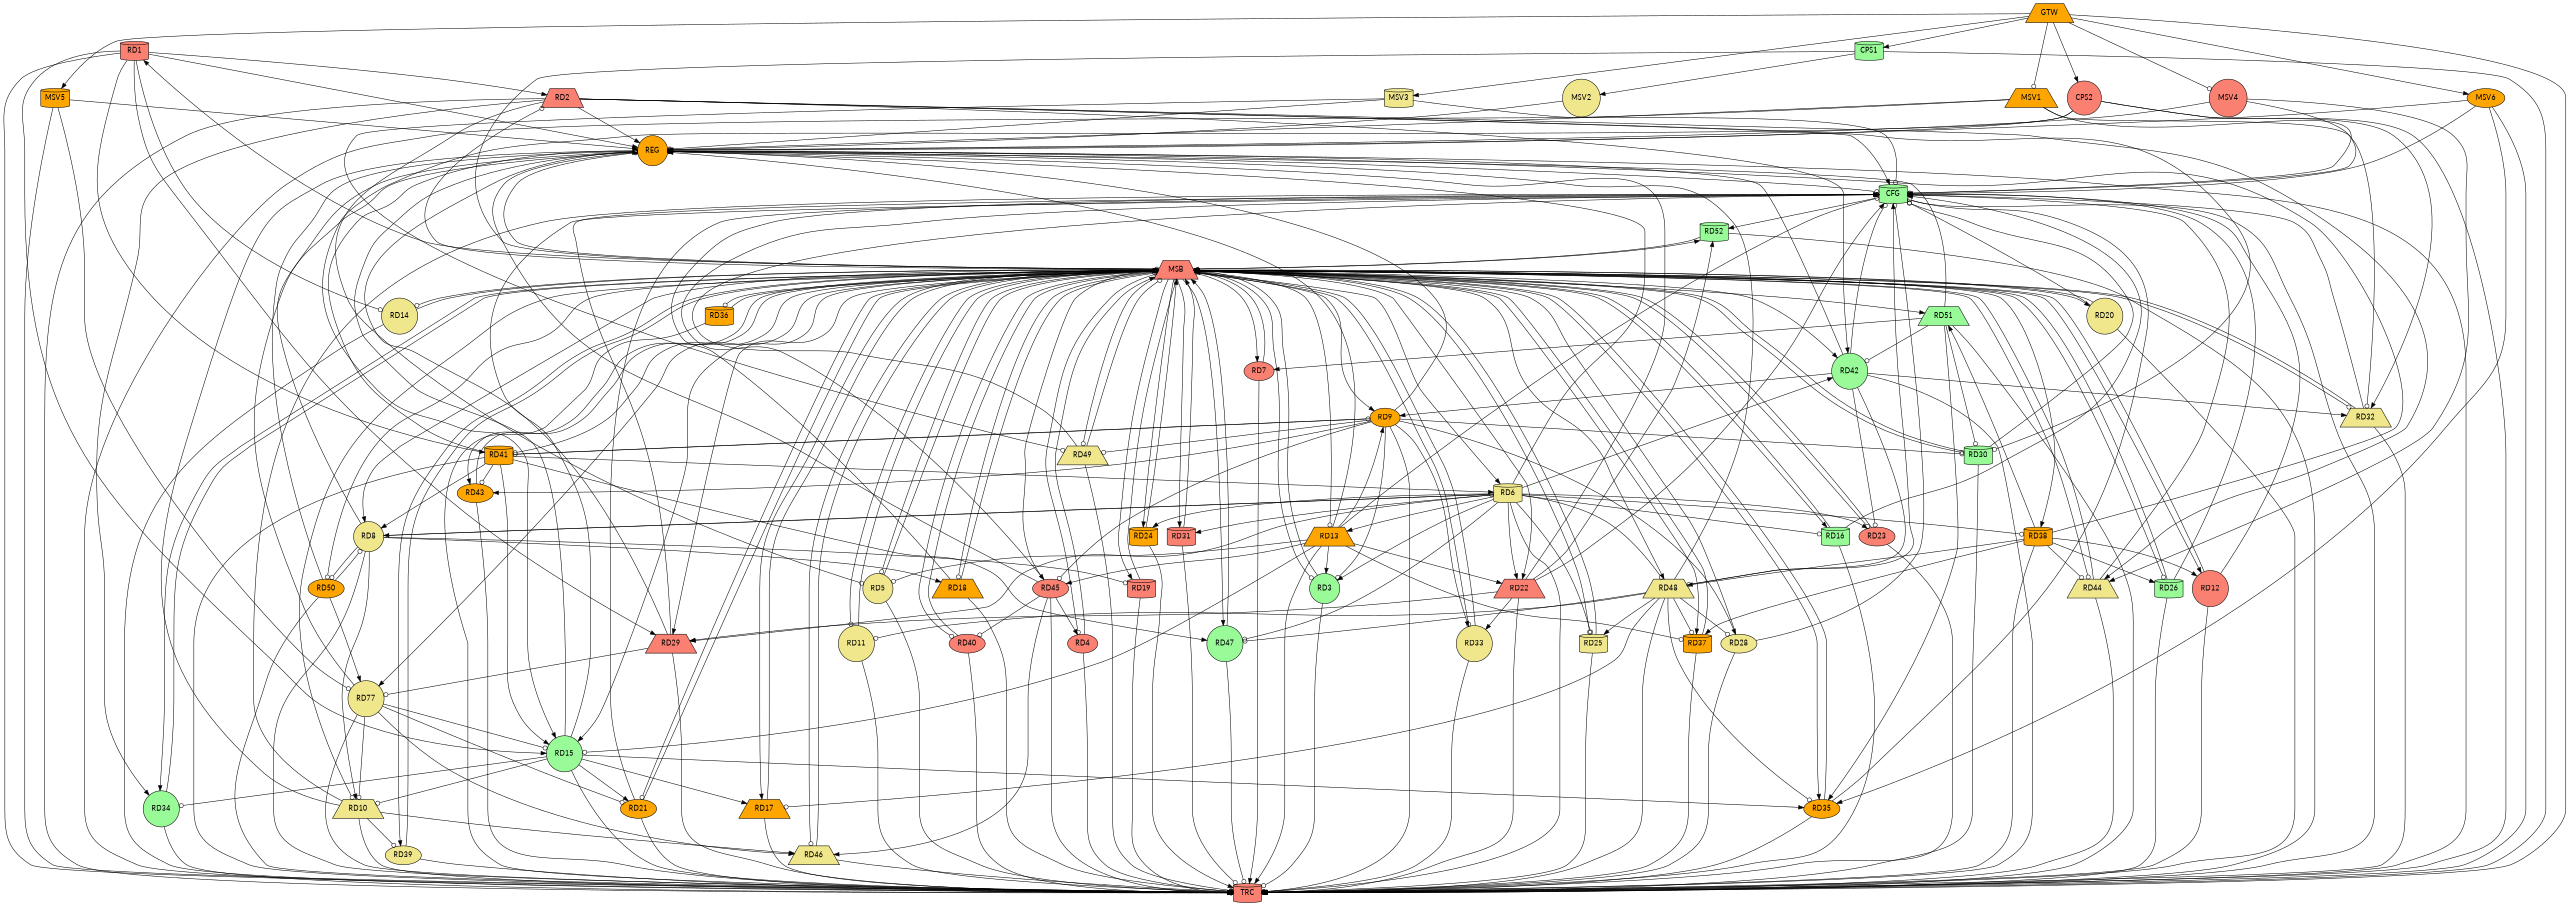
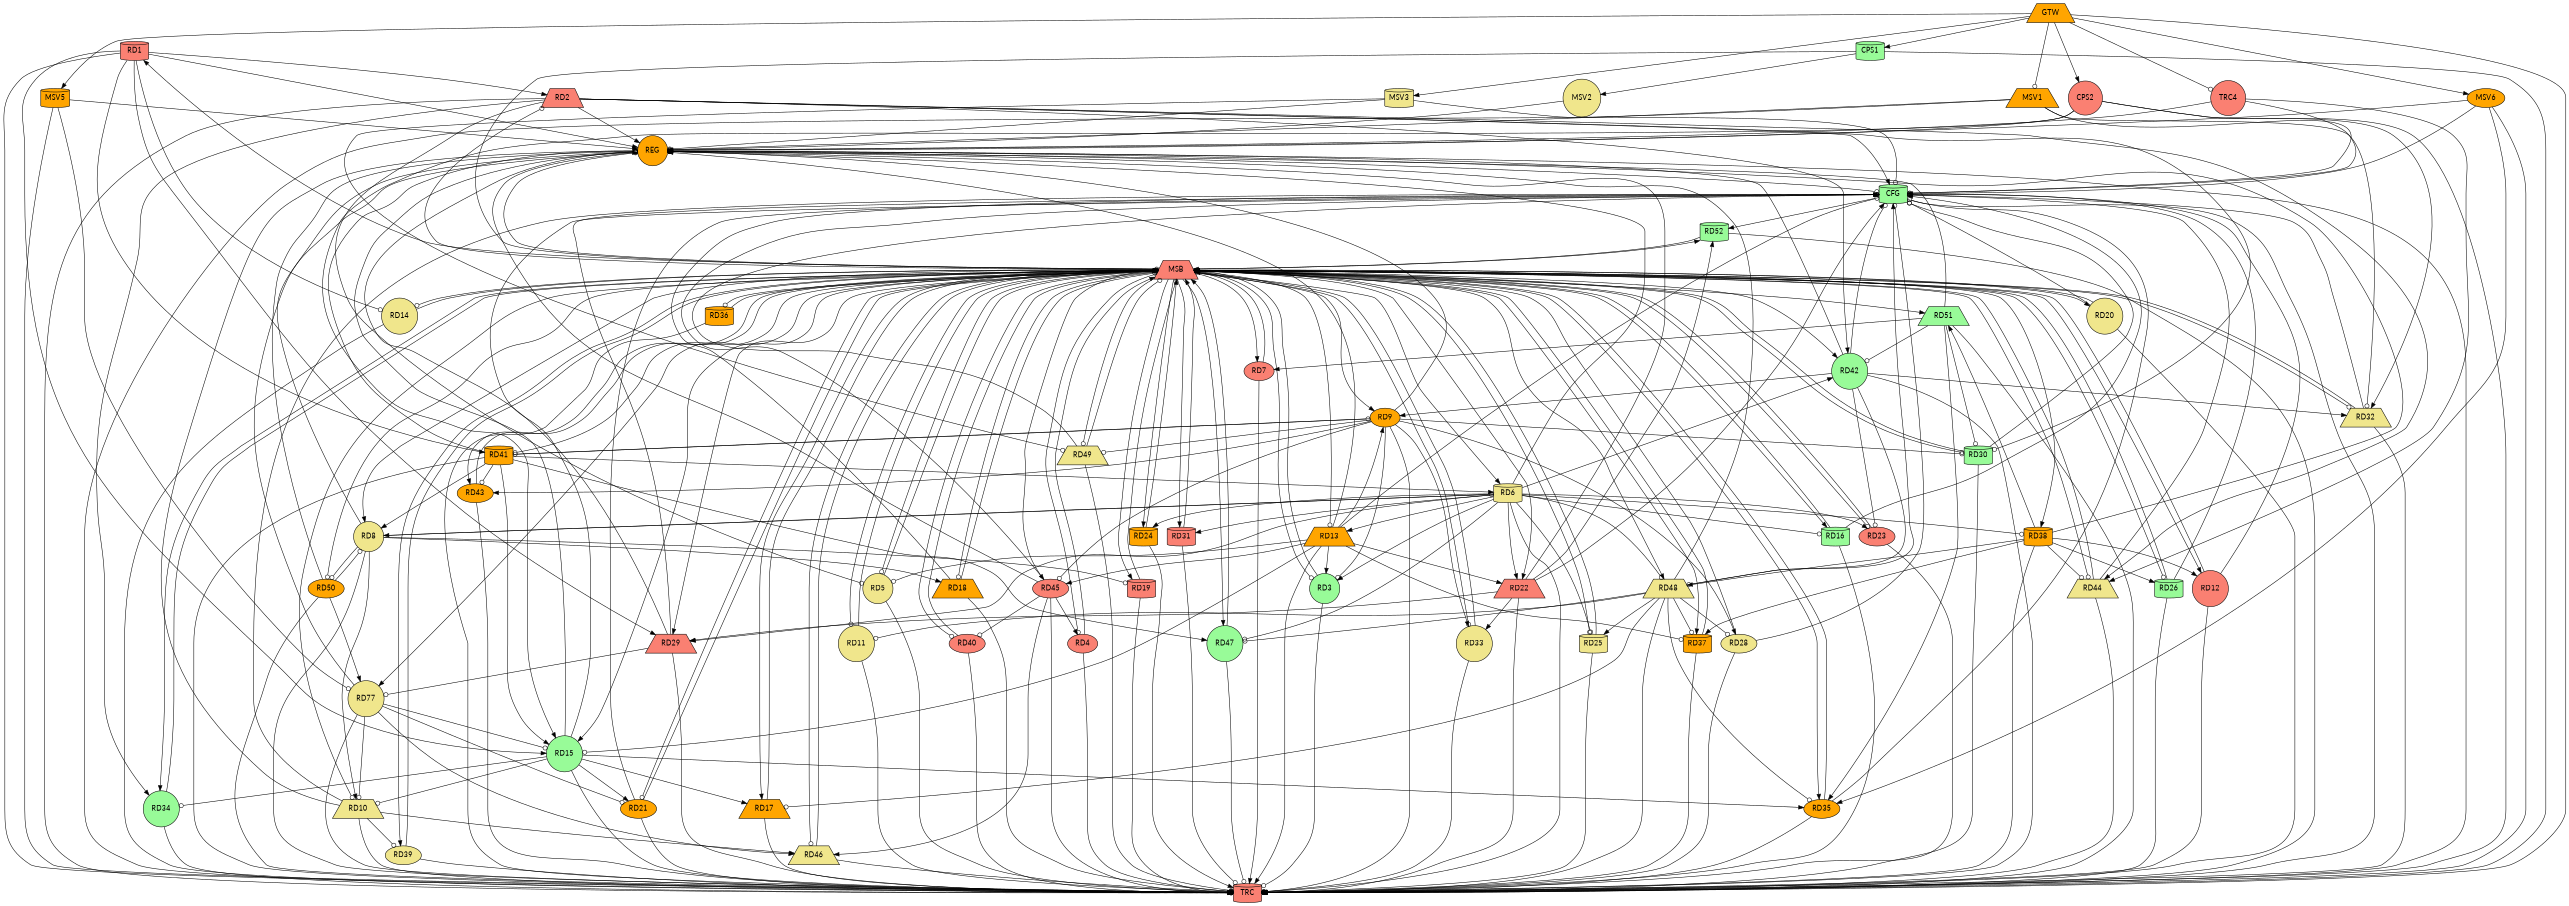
node "MSV4": label "MSV4" -> "TRC4"
